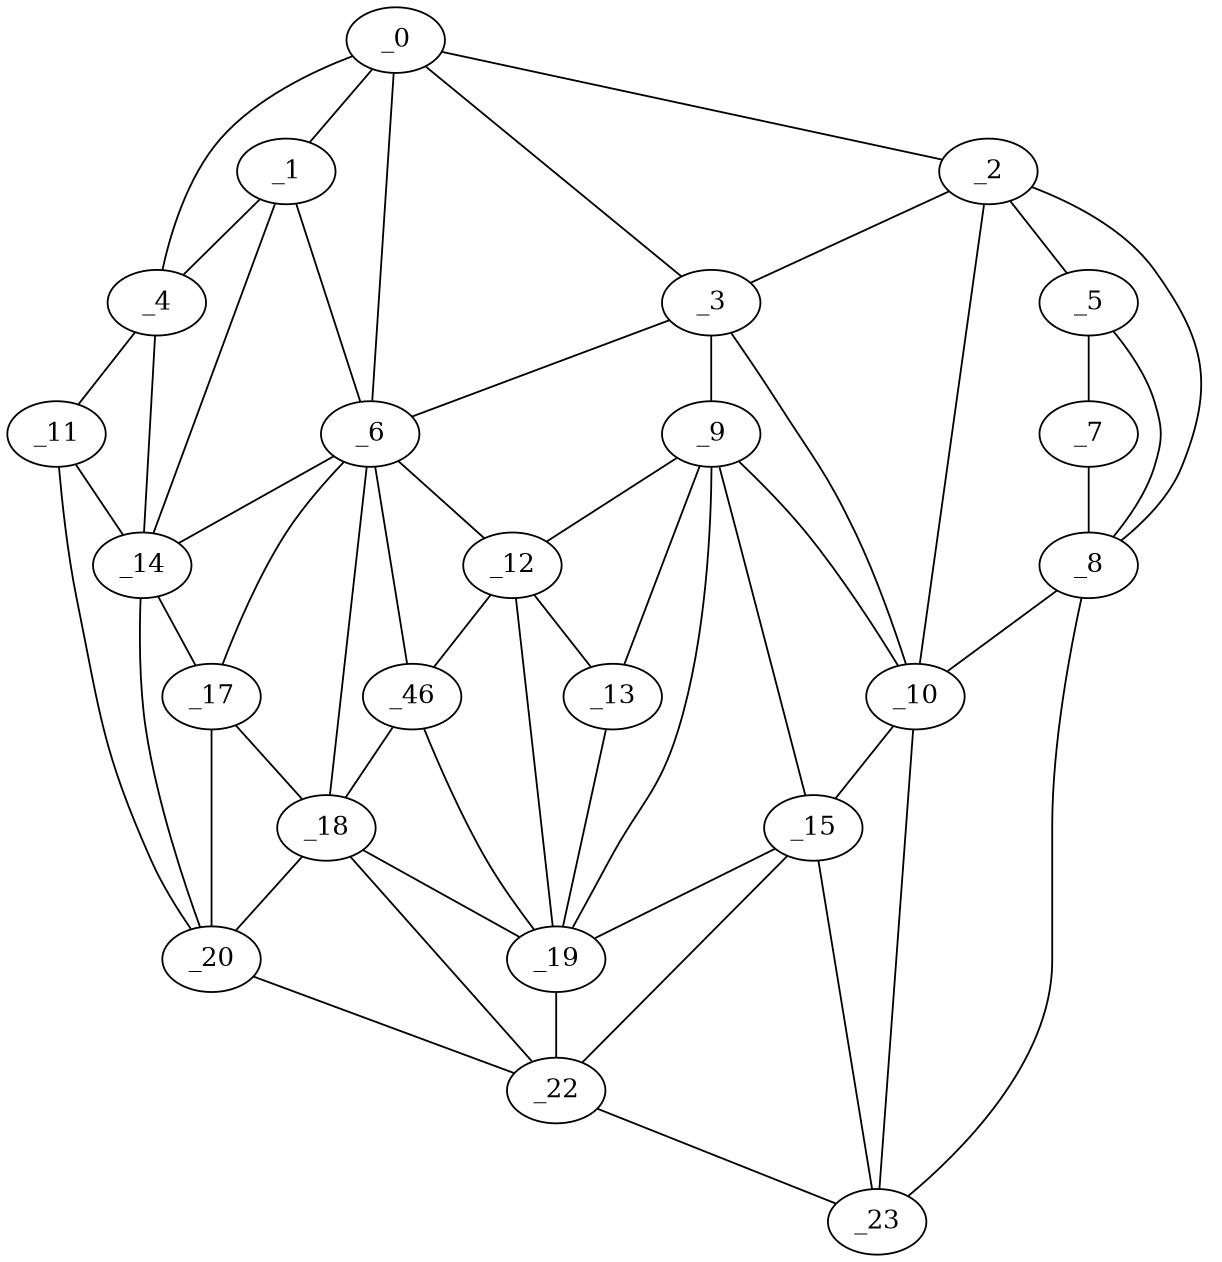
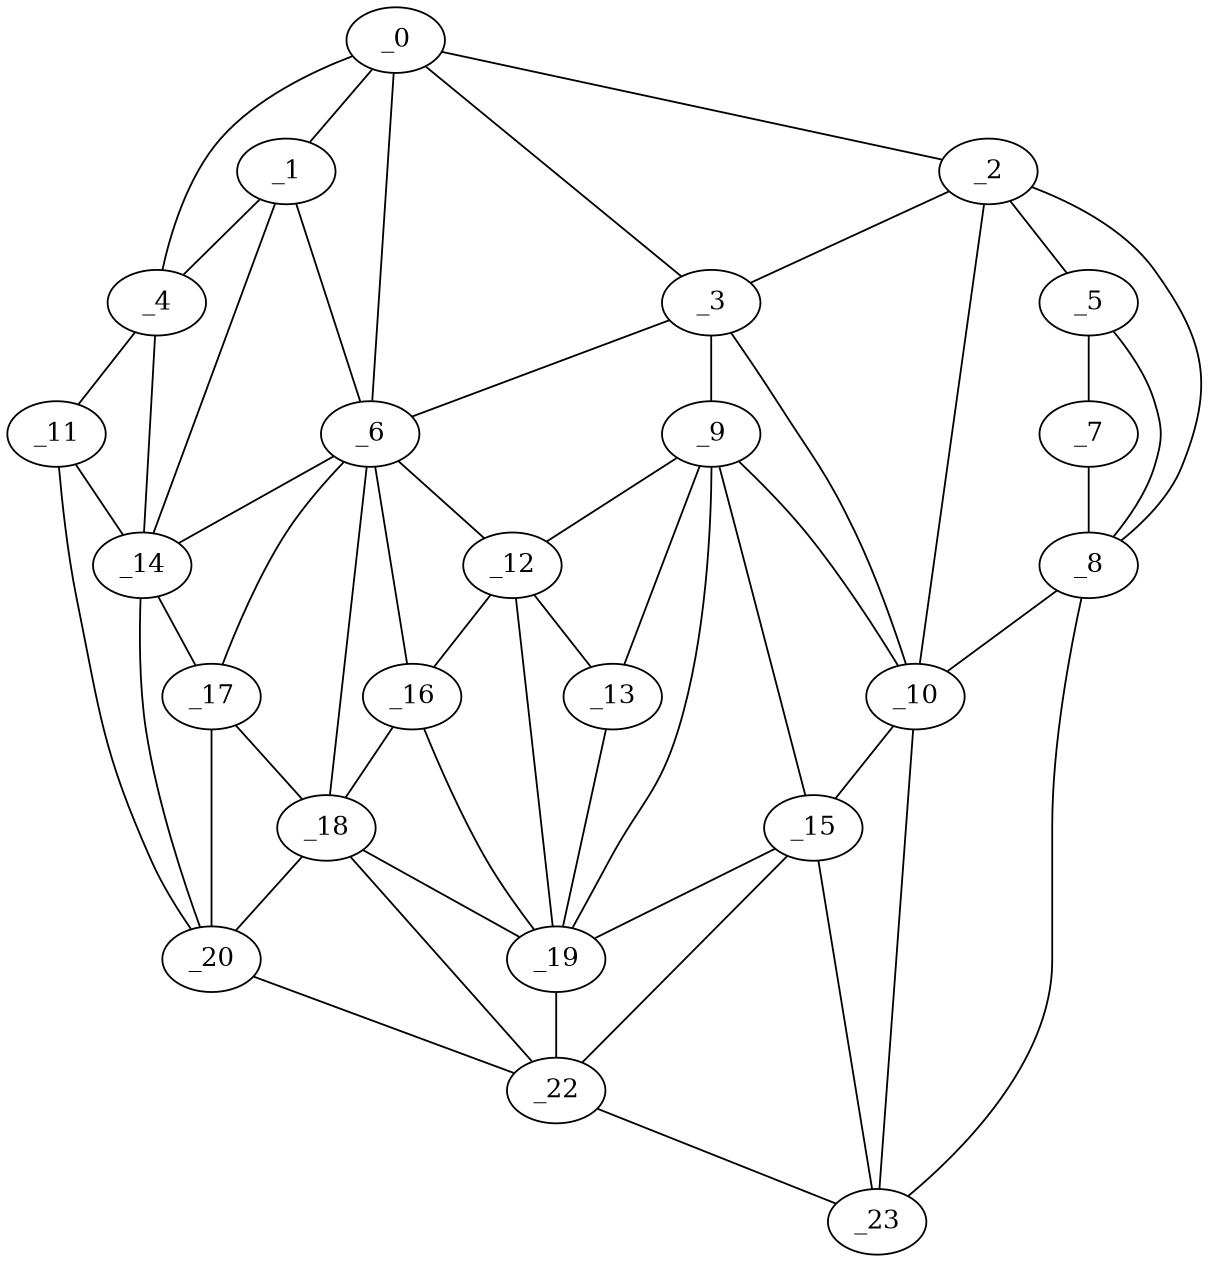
node "_46": label "_46" -> "_16"
